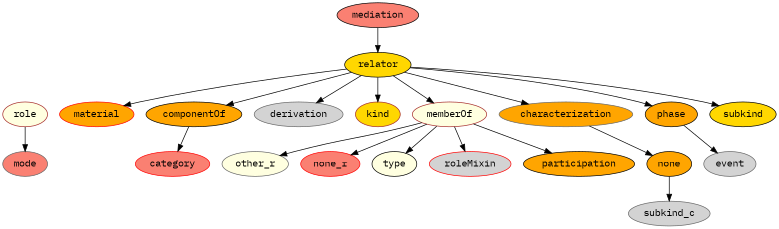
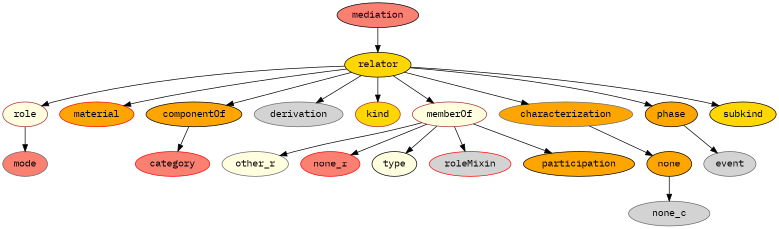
edge "relator" -> "role": added
node "subkind_c": label "subkind_c" -> "none_c"
